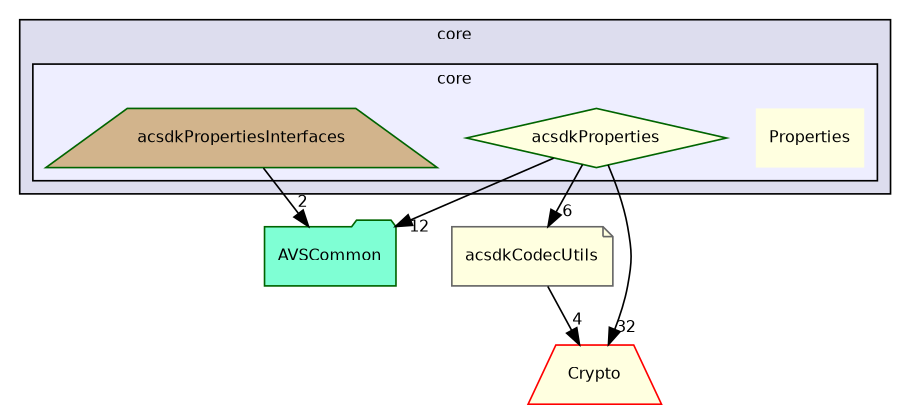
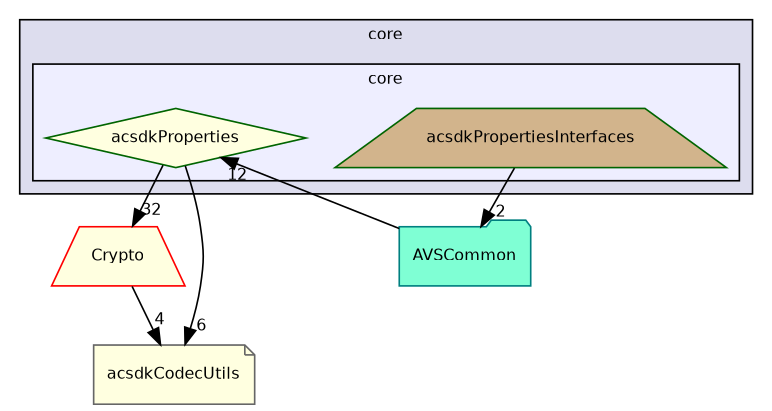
node "Properties": removed
edge "acsdkProperties" -> "AVSCommon": reversed
node "AVSCommon": color darkgreen -> teal
edge "acsdkCodecUtils" -> "Crypto": reversed
